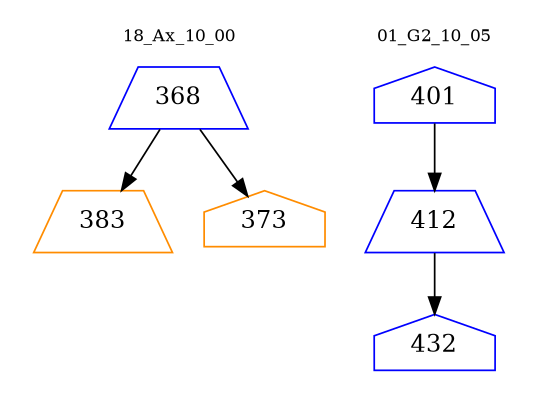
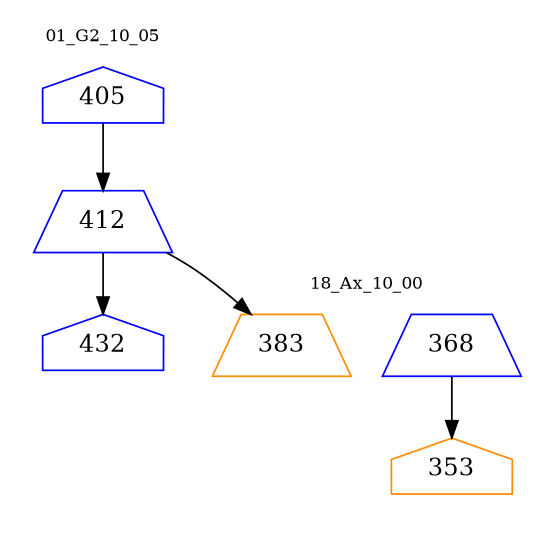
node "401": label "401" -> "405"
edge "368" -> "383": now "412" -> "383"
node "373": label "373" -> "353"
